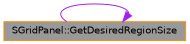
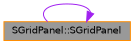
node "SGridPanel::GetDesiredRegionSize": label "SGridPanel::GetDesiredRegionSize" -> "SGridPanel::SGridPanel"
